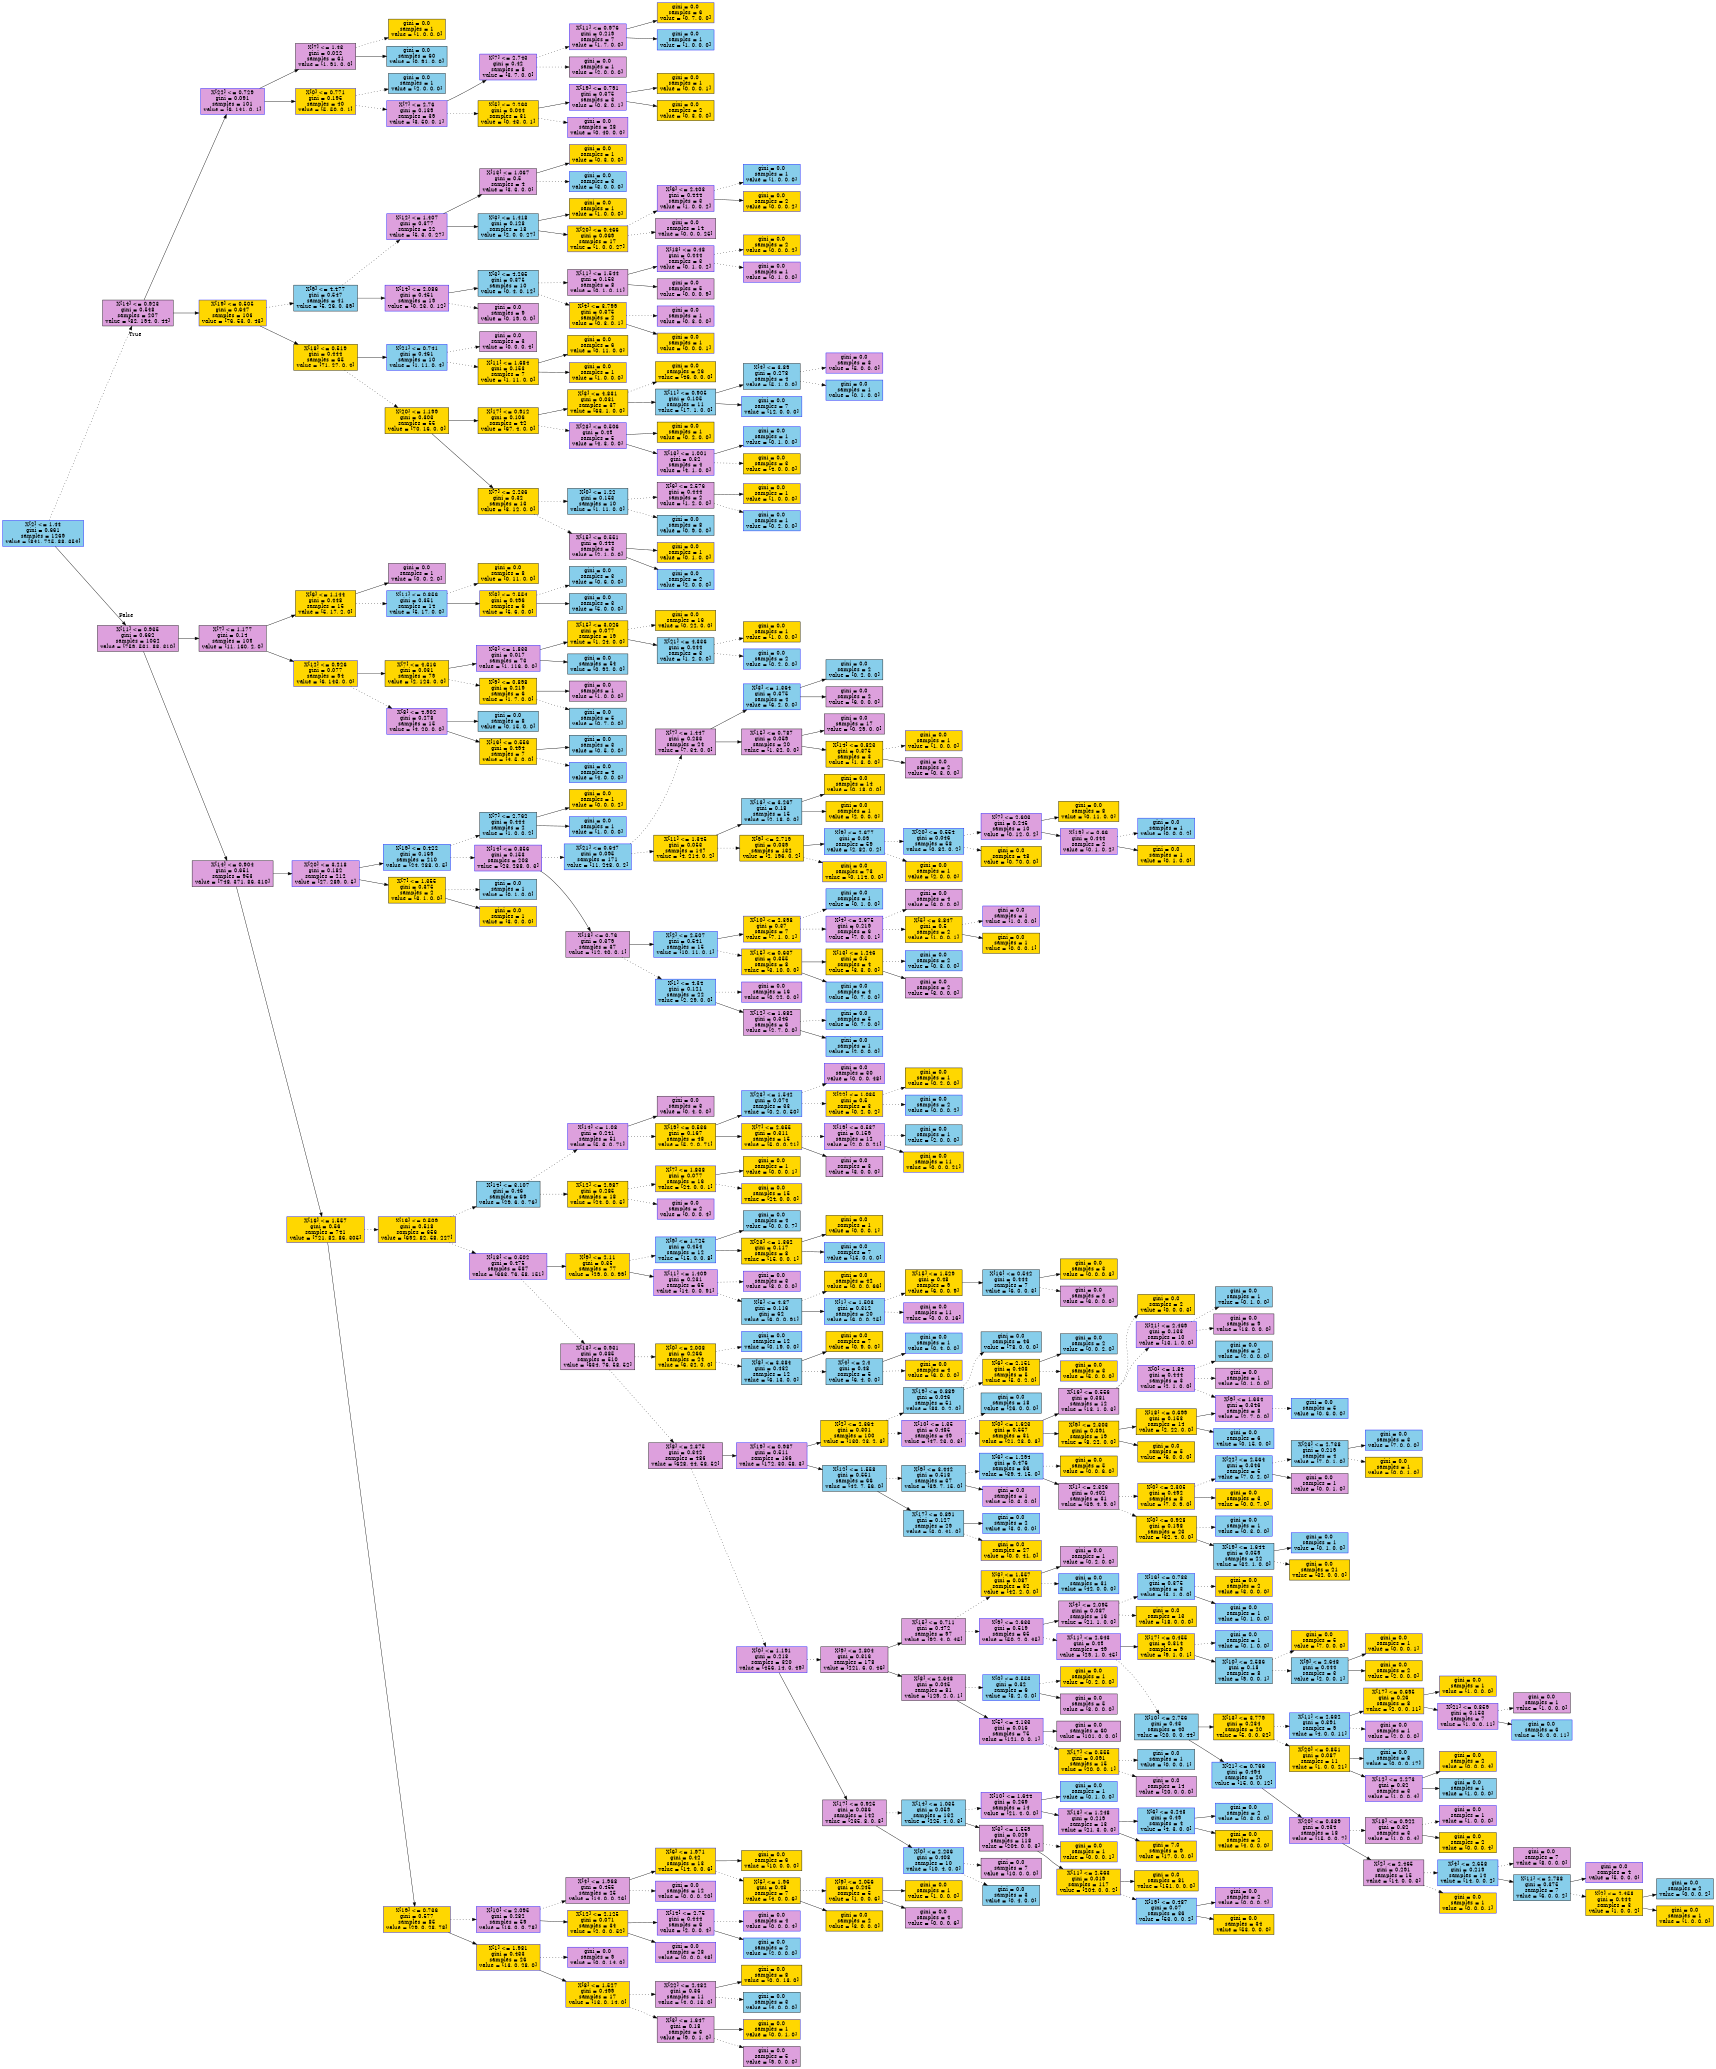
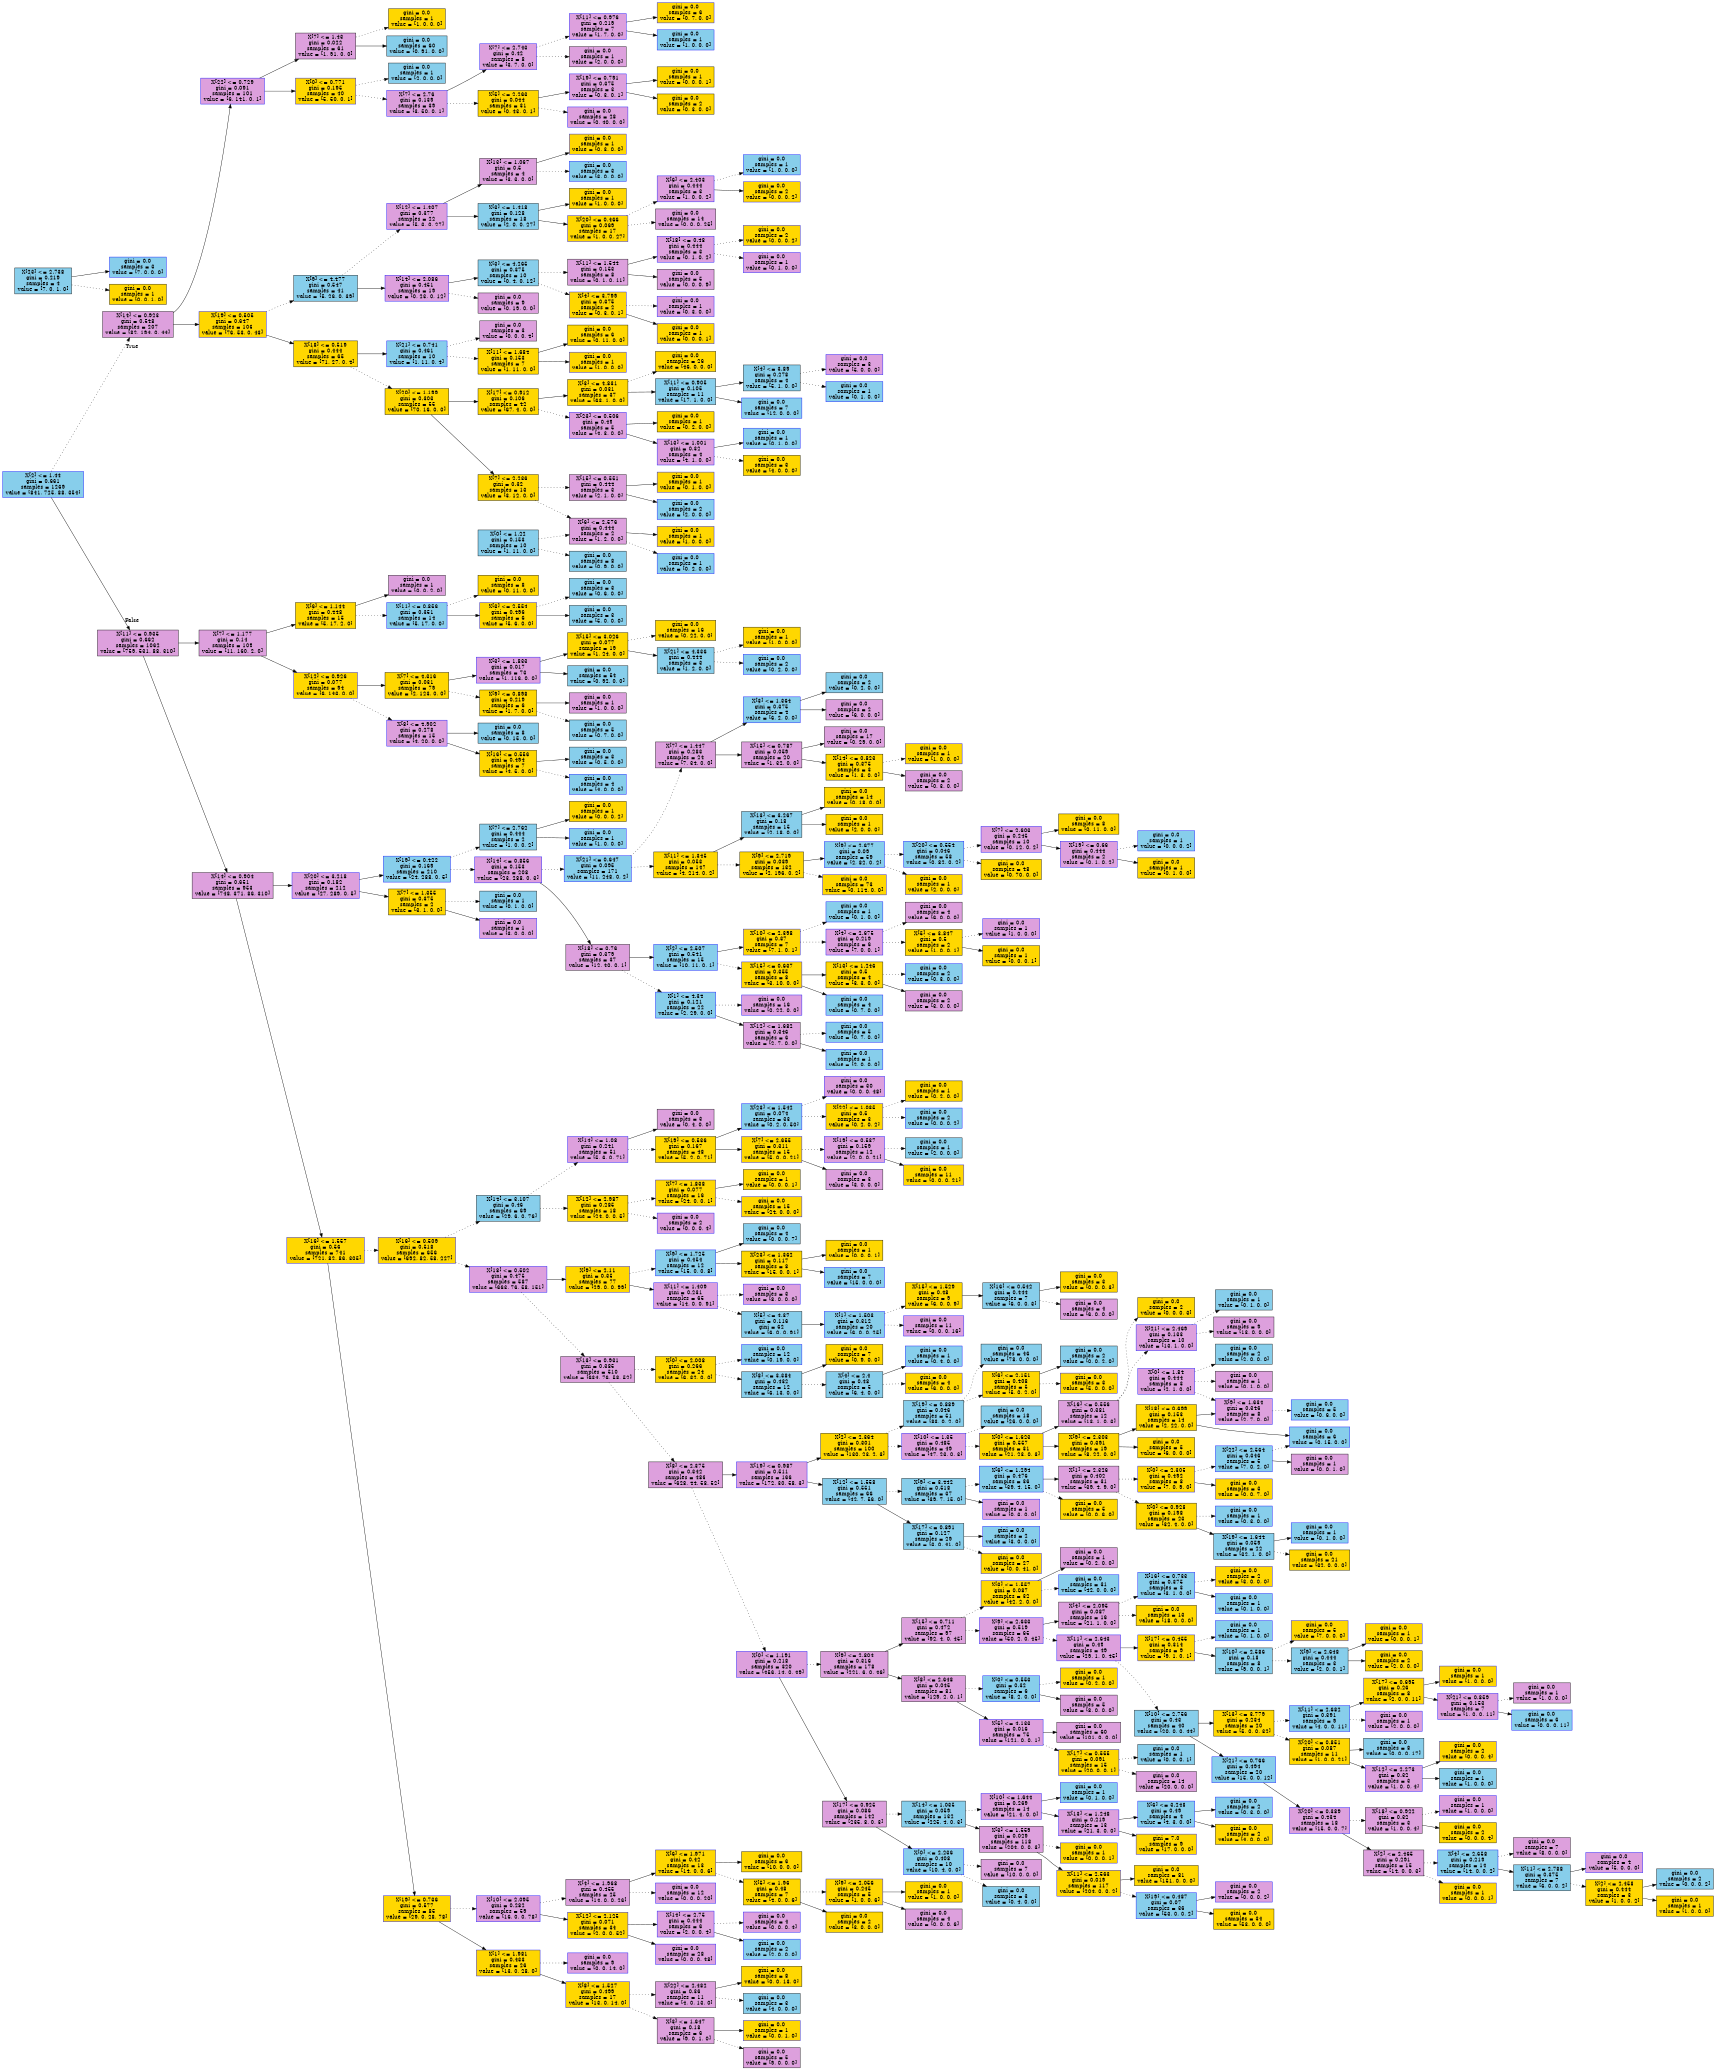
edge "X[7] <= 2.236 gini = 0.32 samples = 13 value = [3, 12, 0, 0]" -> "X[0] <= 1.22 gini = 0.153 samples = 10 value = [1, 11, 0, 0]": now "X[7] <= 2.236 gini = 0.32 samples = 13 value = [3, 12, 0, 0]" -> "X[6] <= 2.576 gini = 0.444 samples = 2 value = [1, 2, 0, 0]"
node "gini = 0.0 samples = 1 value = [3, 0, 0, 0]": fillcolor gold -> plum
node "gini = 0.0 samples = 42 value = [0, 0, 0, 66]": removed
edge "X[22] <= 2.564 gini = 0.346 samples = 5 value = [7, 0, 2, 0]" -> "X[23] <= 2.738 gini = 0.219 samples = 4 value = [7, 0, 1, 0]": now "X[22] <= 2.564 gini = 0.346 samples = 5 value = [7, 0, 2, 0]" -> "gini = 0.0 samples = 6 value = [0, 15, 0, 0]"
